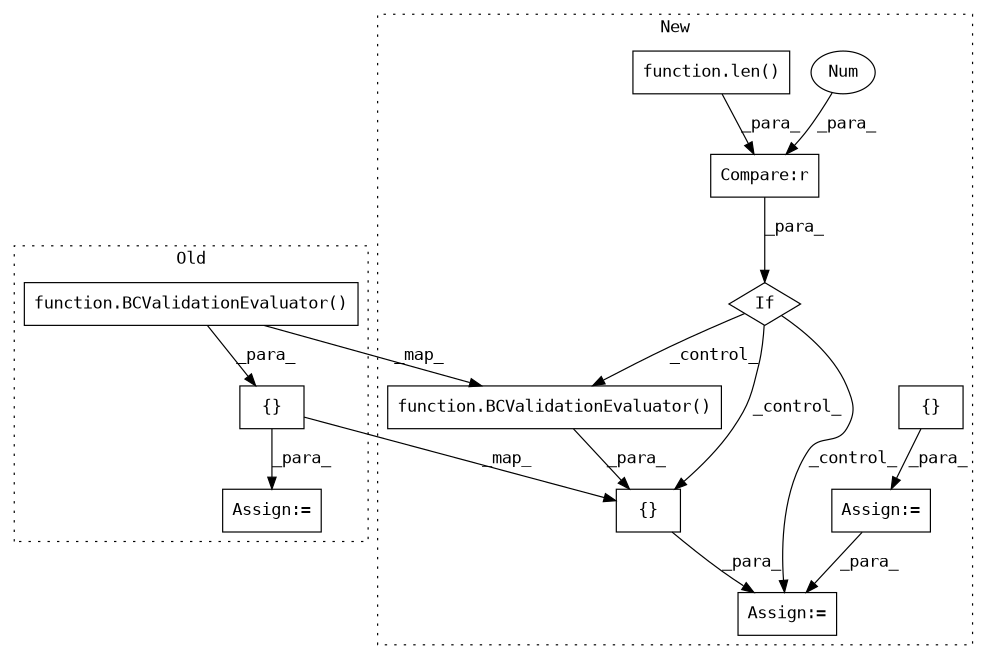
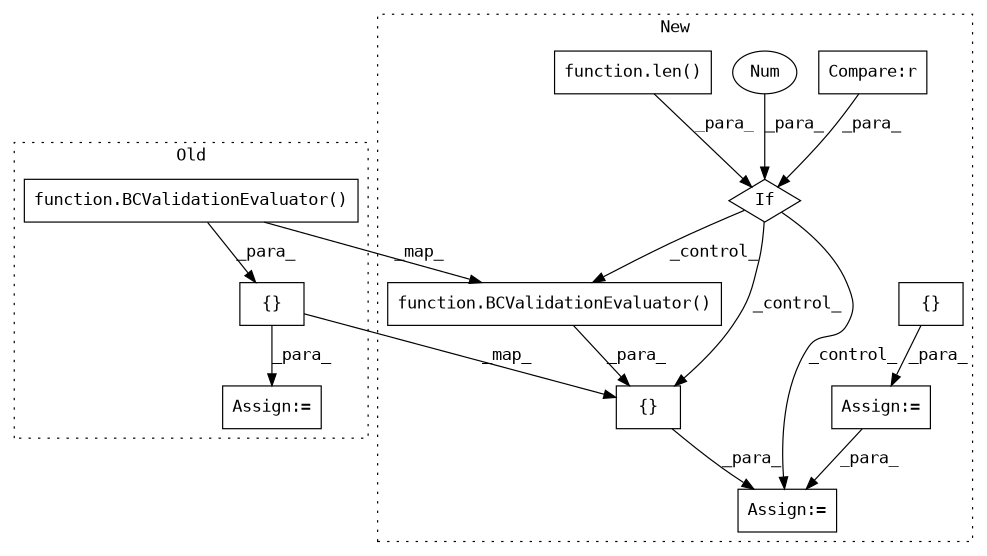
edge "function.len()" -> "Compare:r": now "function.len()" -> "If"
edge "Num" -> "Compare:r": now "Num" -> "If"
